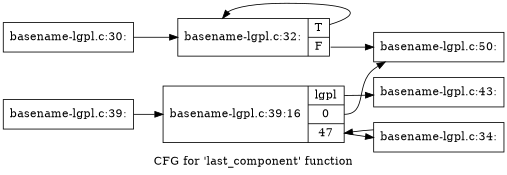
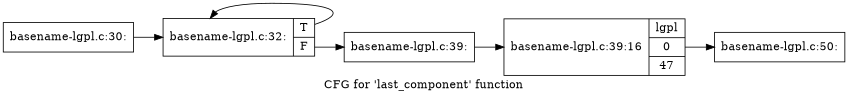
edge "basename-lgpl.c:32:" -> "basename-lgpl.c:50:": now "basename-lgpl.c:32:" -> "basename-lgpl.c:39:"
node "basename-lgpl.c:43:": removed
node "basename-lgpl.c:34:": removed
